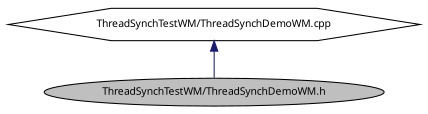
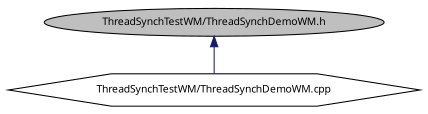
edge "ThreadSynchTestWM/ThreadSynchDemoWM.h" -> "ThreadSynchTestWM/ThreadSynchDemoWM.cpp": reversed
